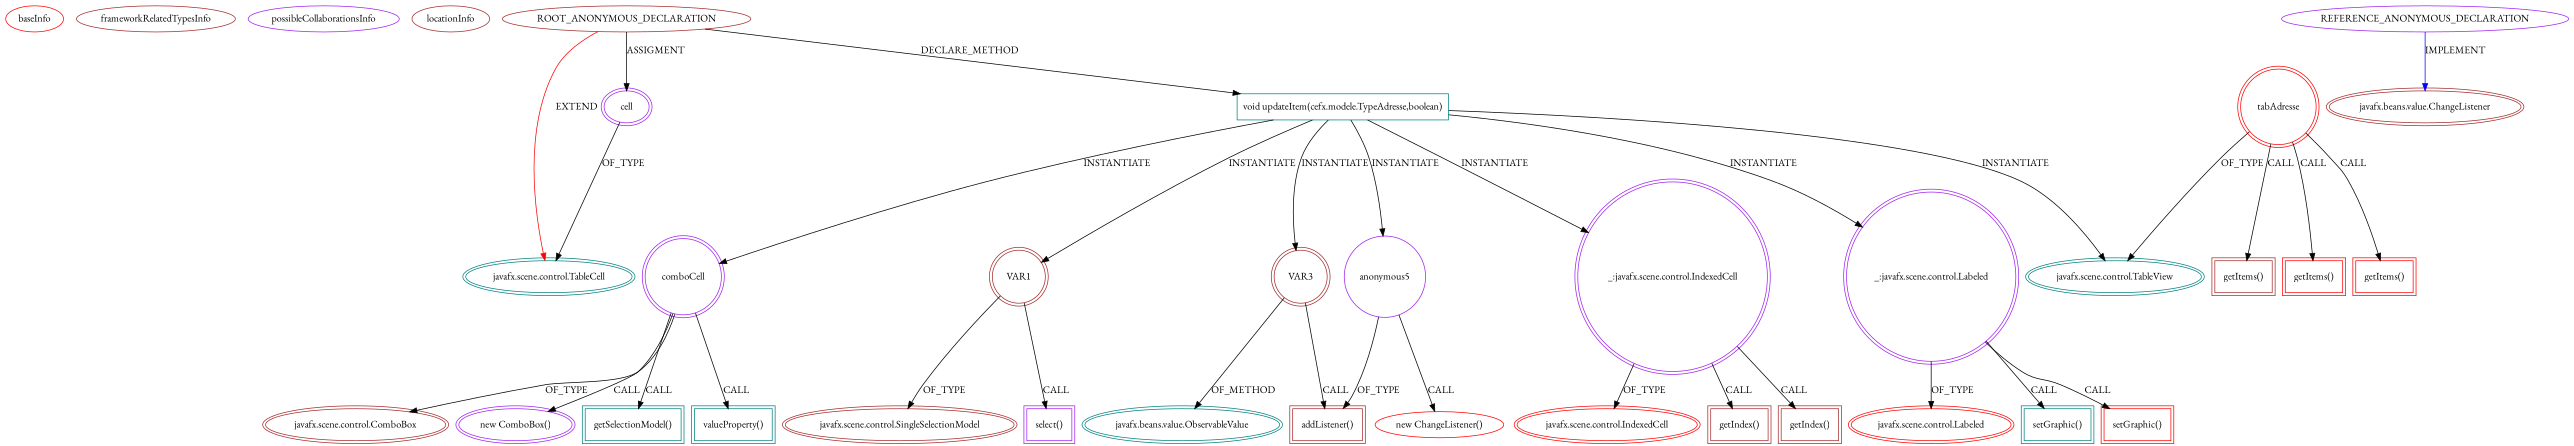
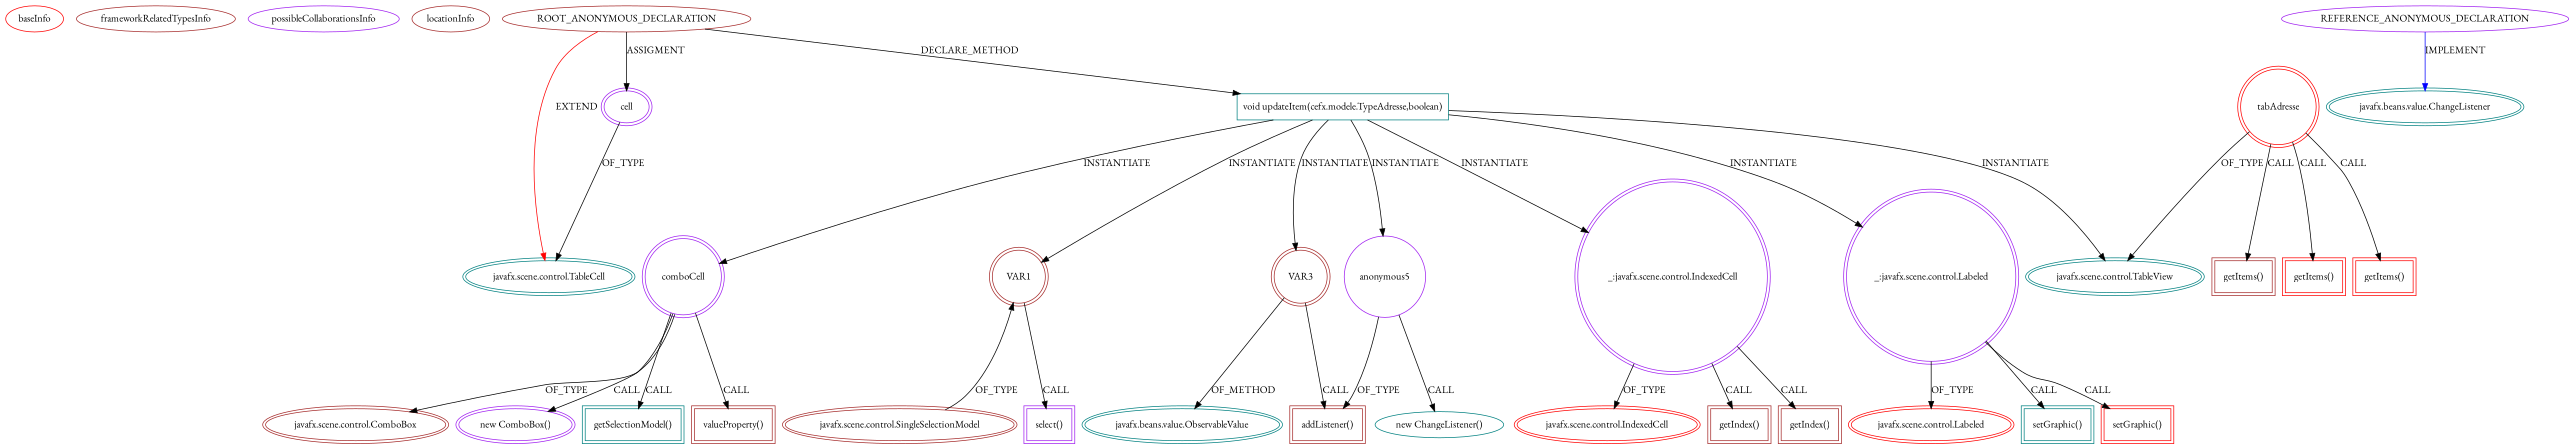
node "javafx.beans.value.ChangeListener": color brown -> teal
edge "VAR1" -> "javafx.scene.control.SingleSelectionModel": reversed
node "valueProperty()": color teal -> brown
node "new ChangeListener()": color red -> teal
